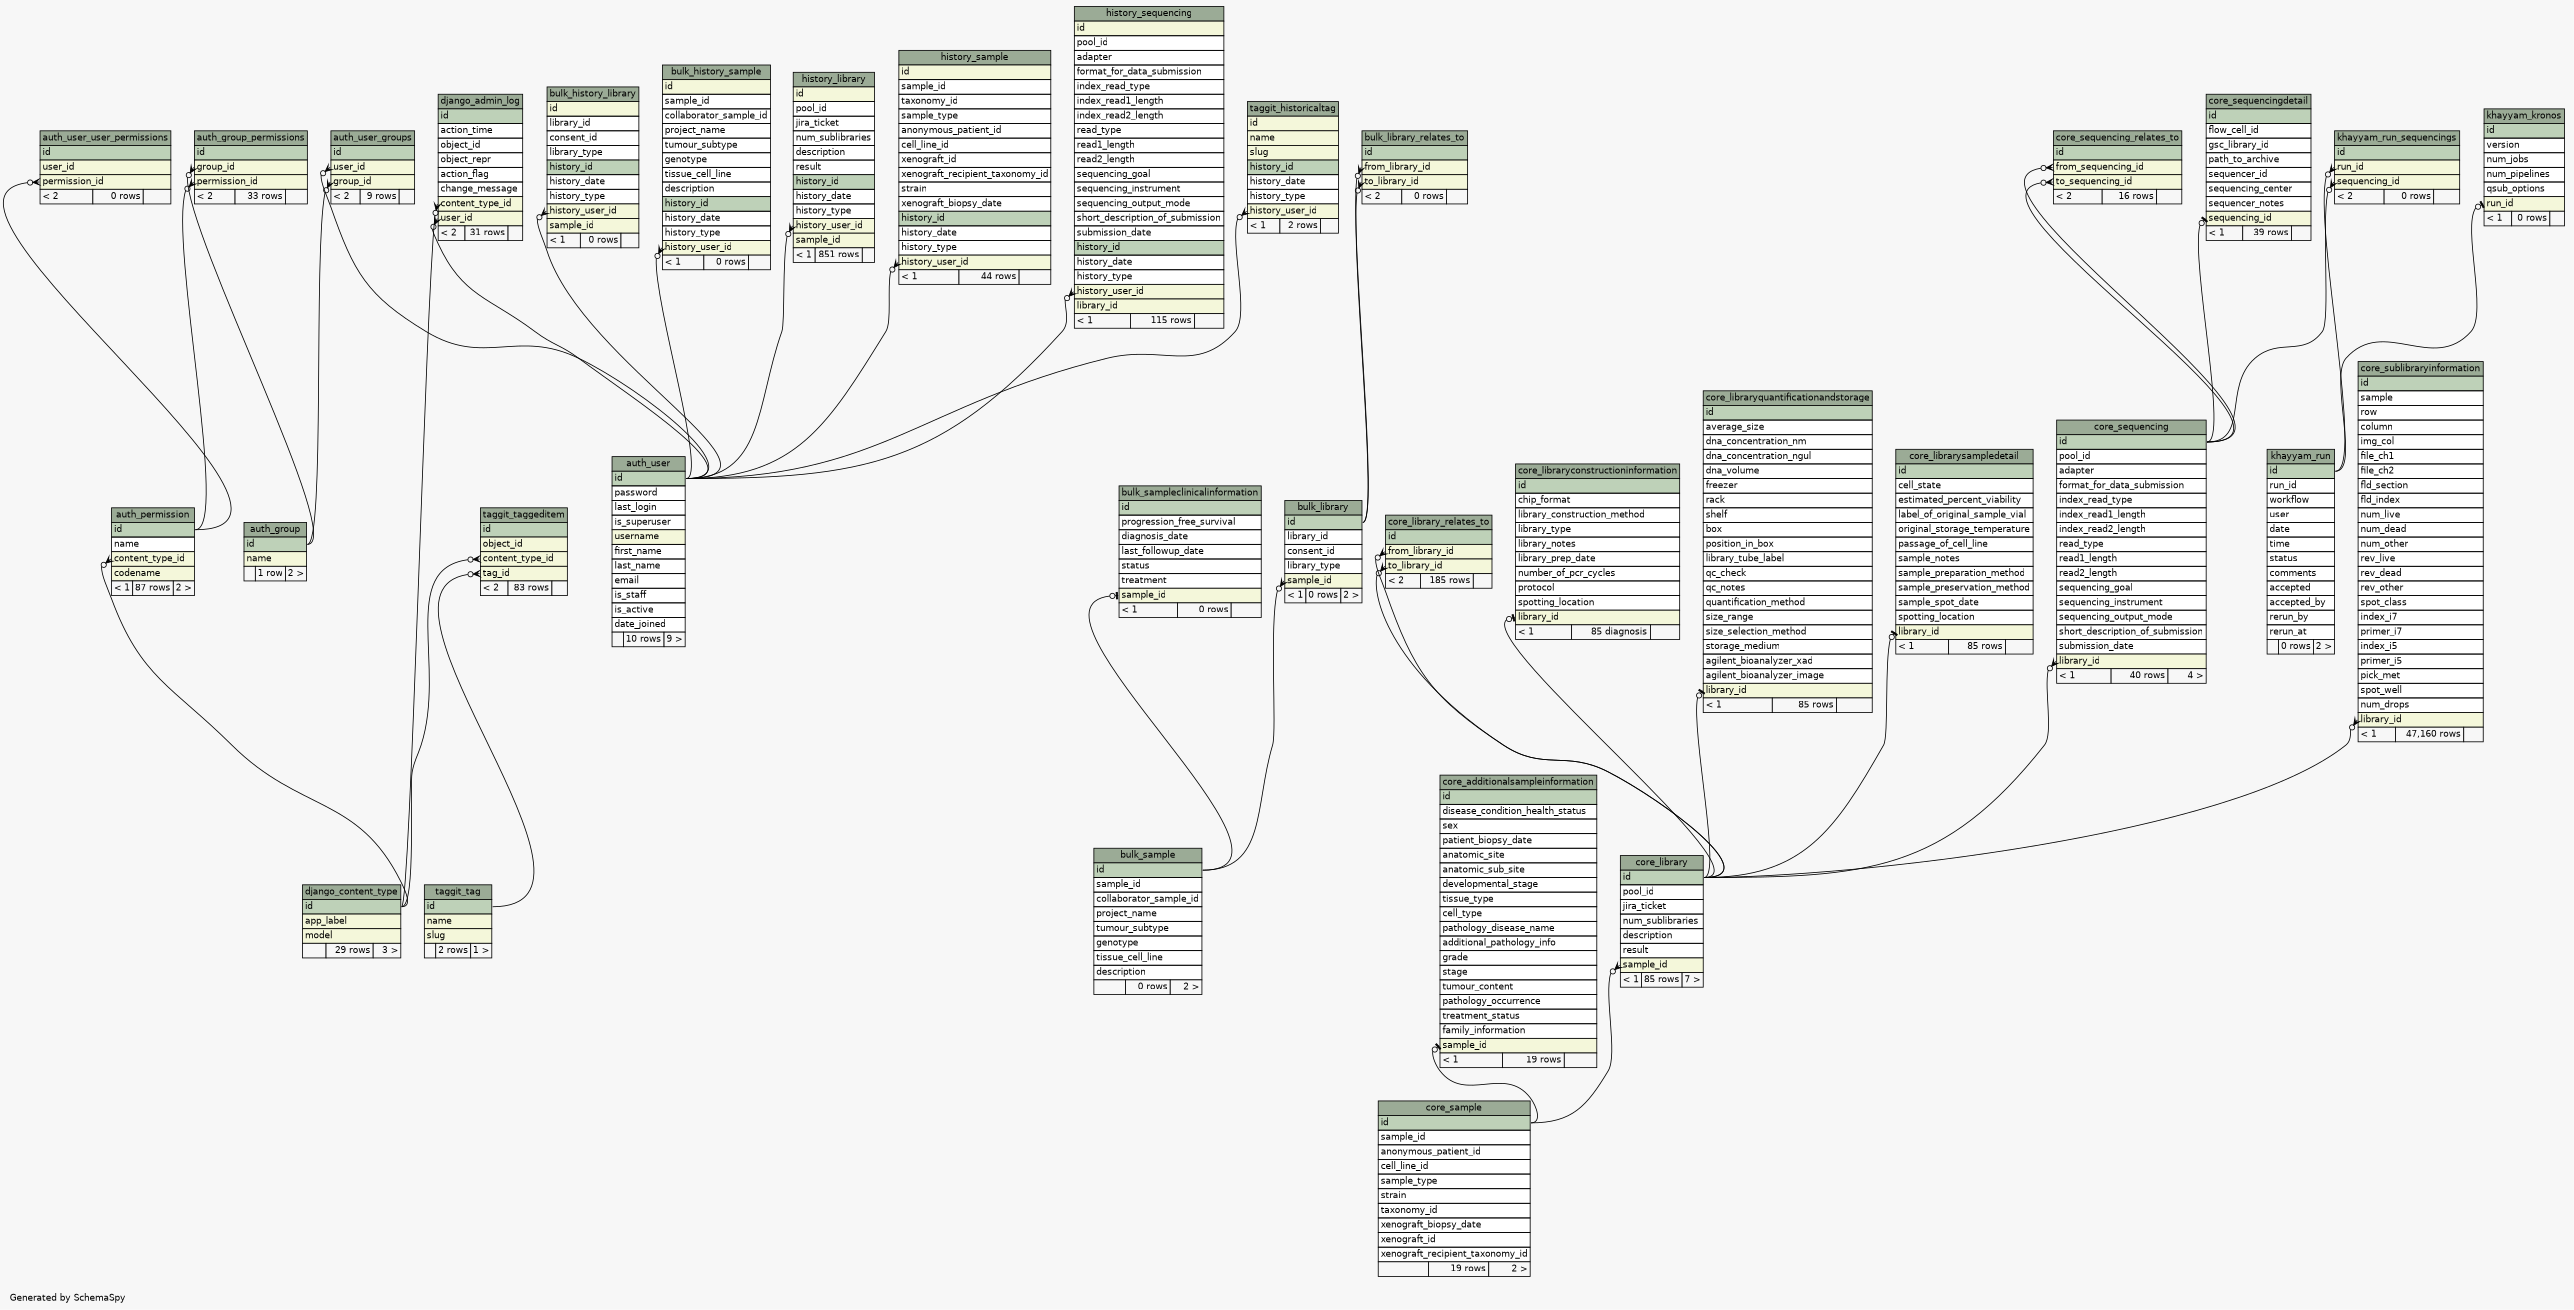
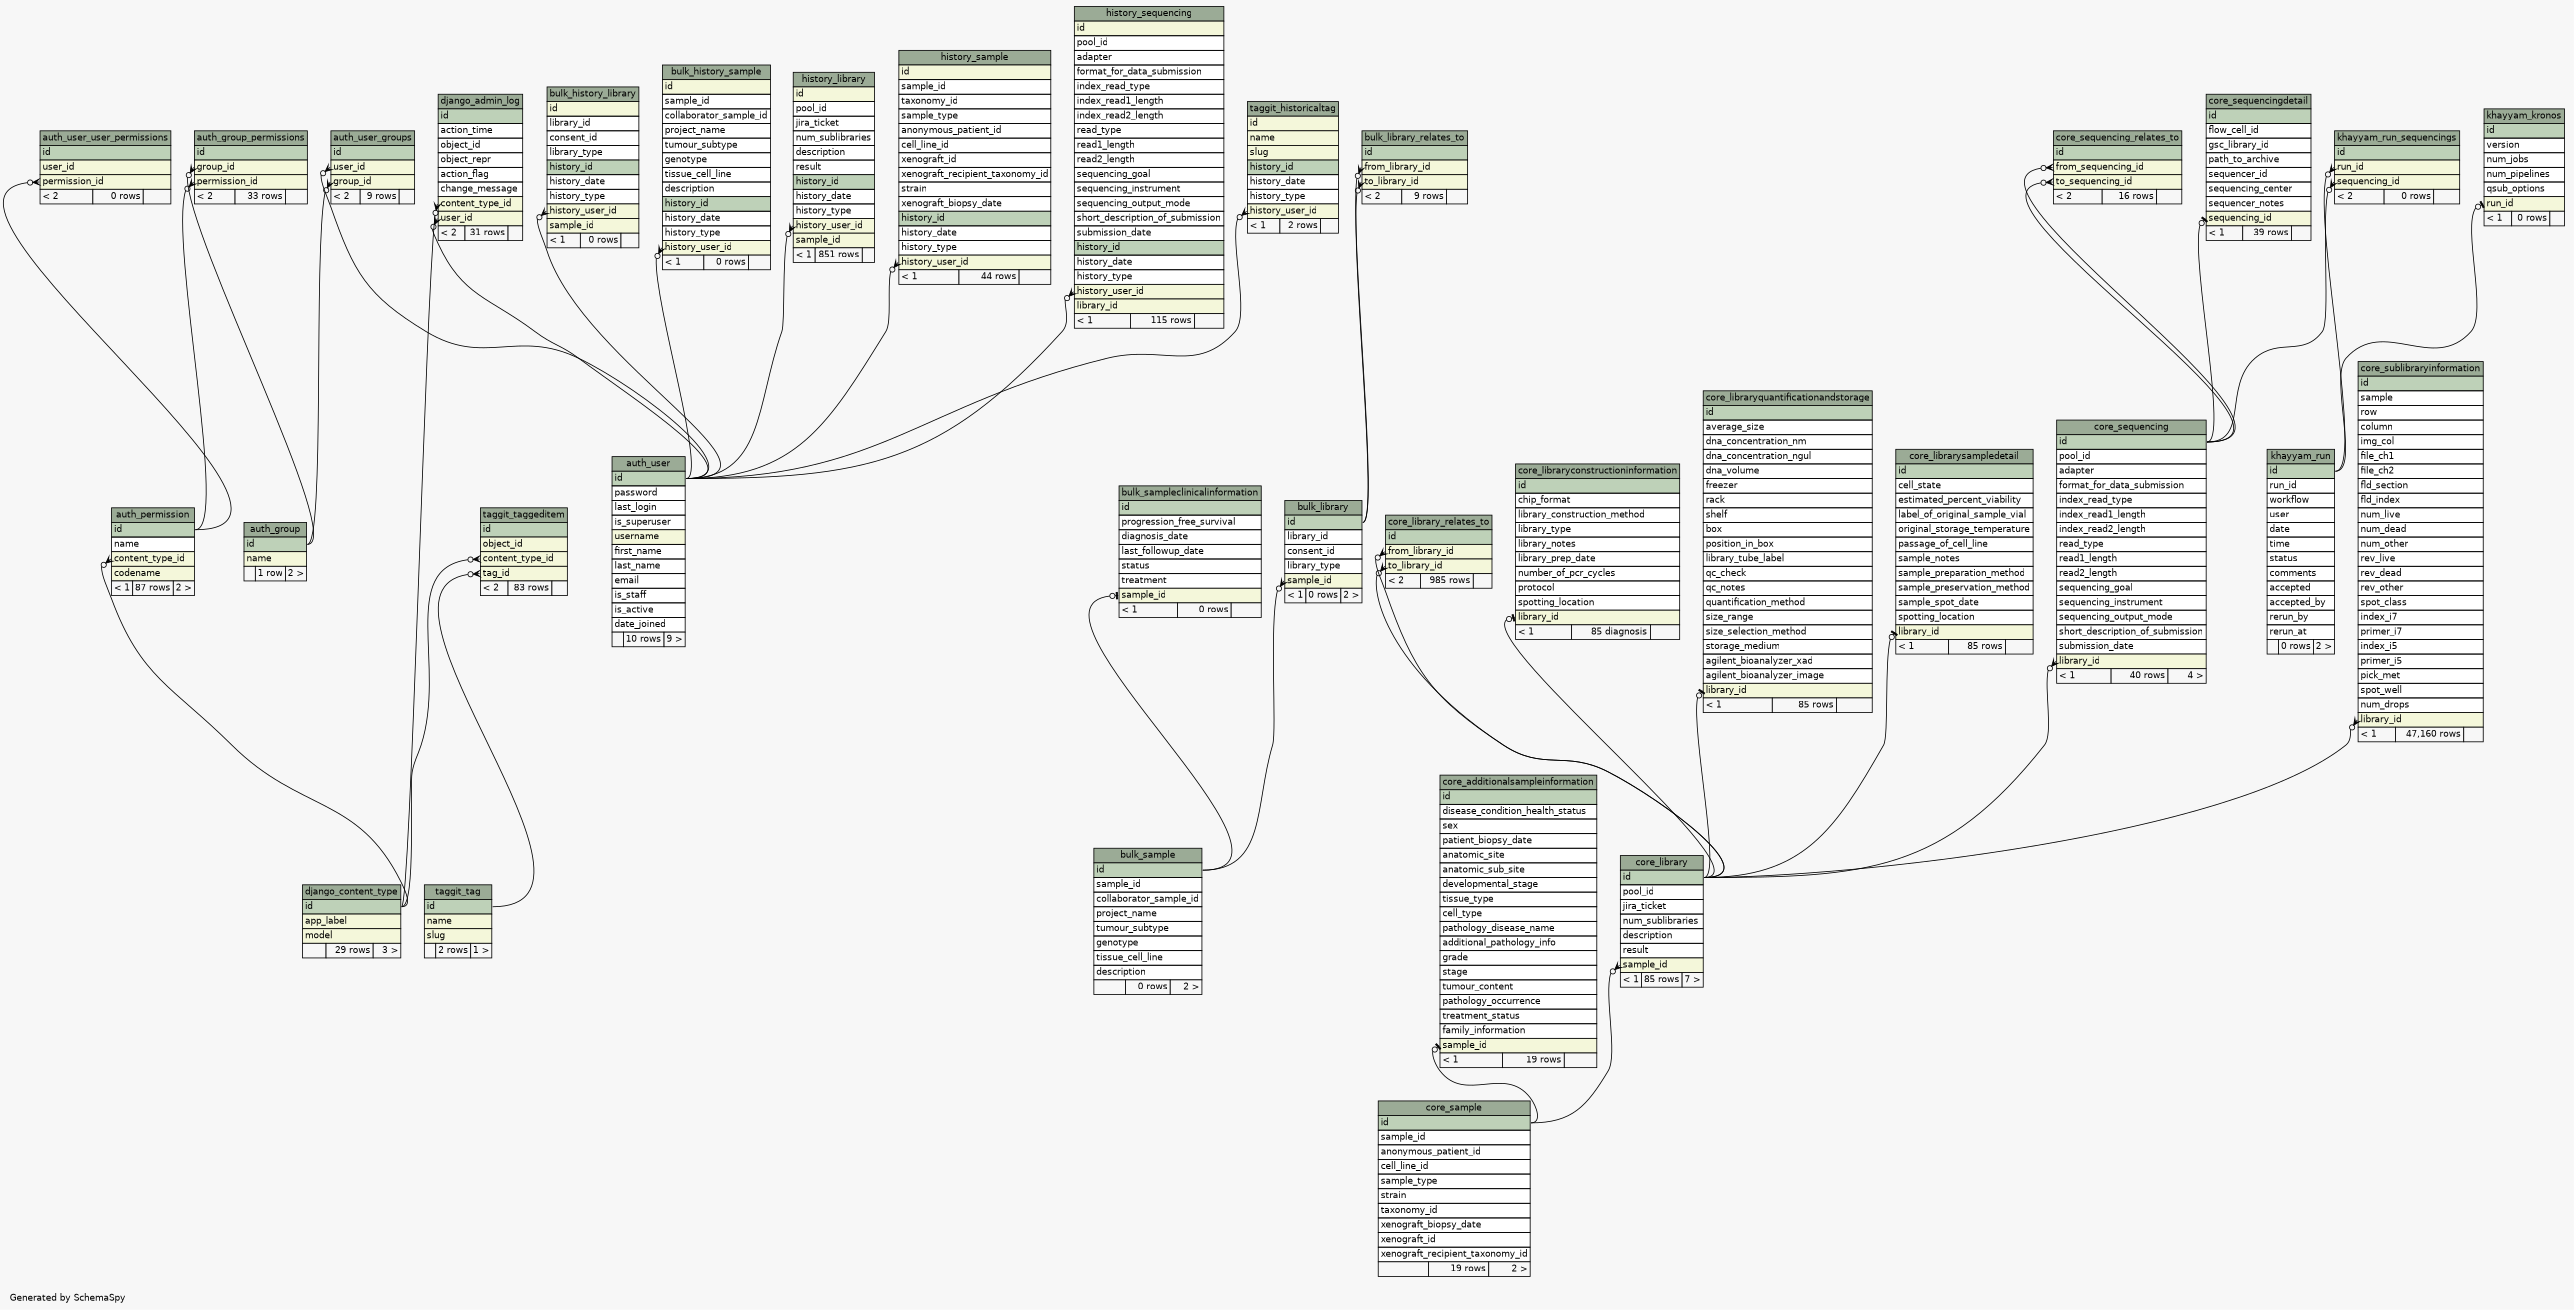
node "bulk_library_relates_to": text "0 rows" -> "9 rows"
node "core_library_relates_to": text "185 rows" -> "985 rows"
